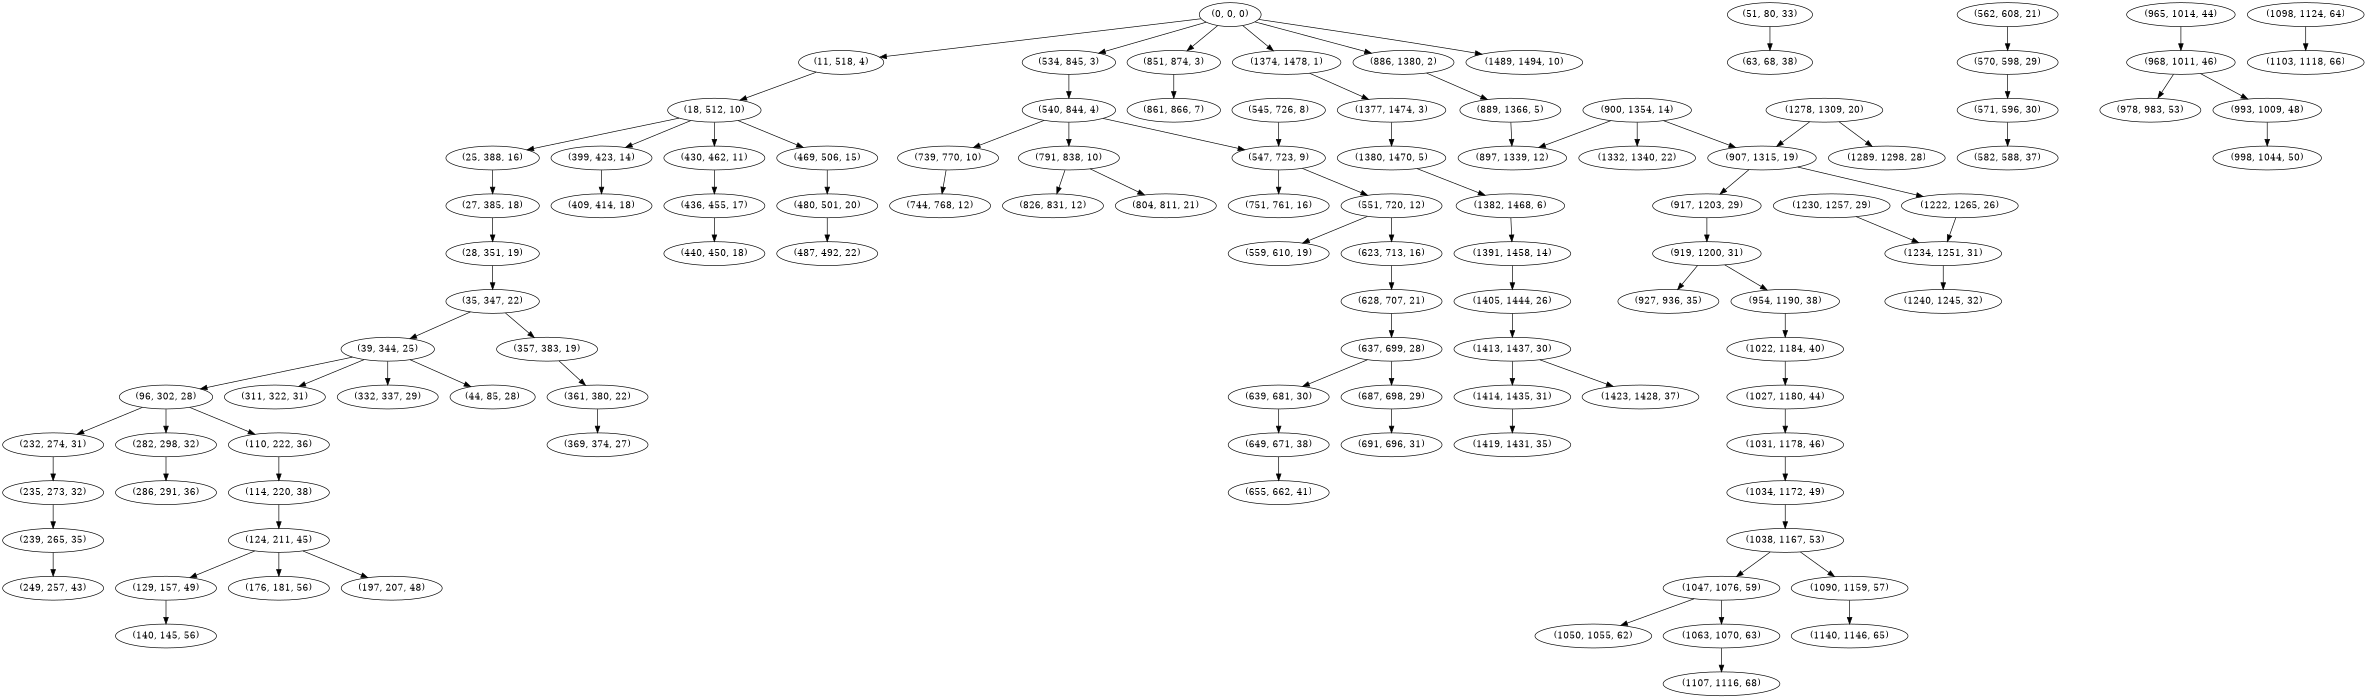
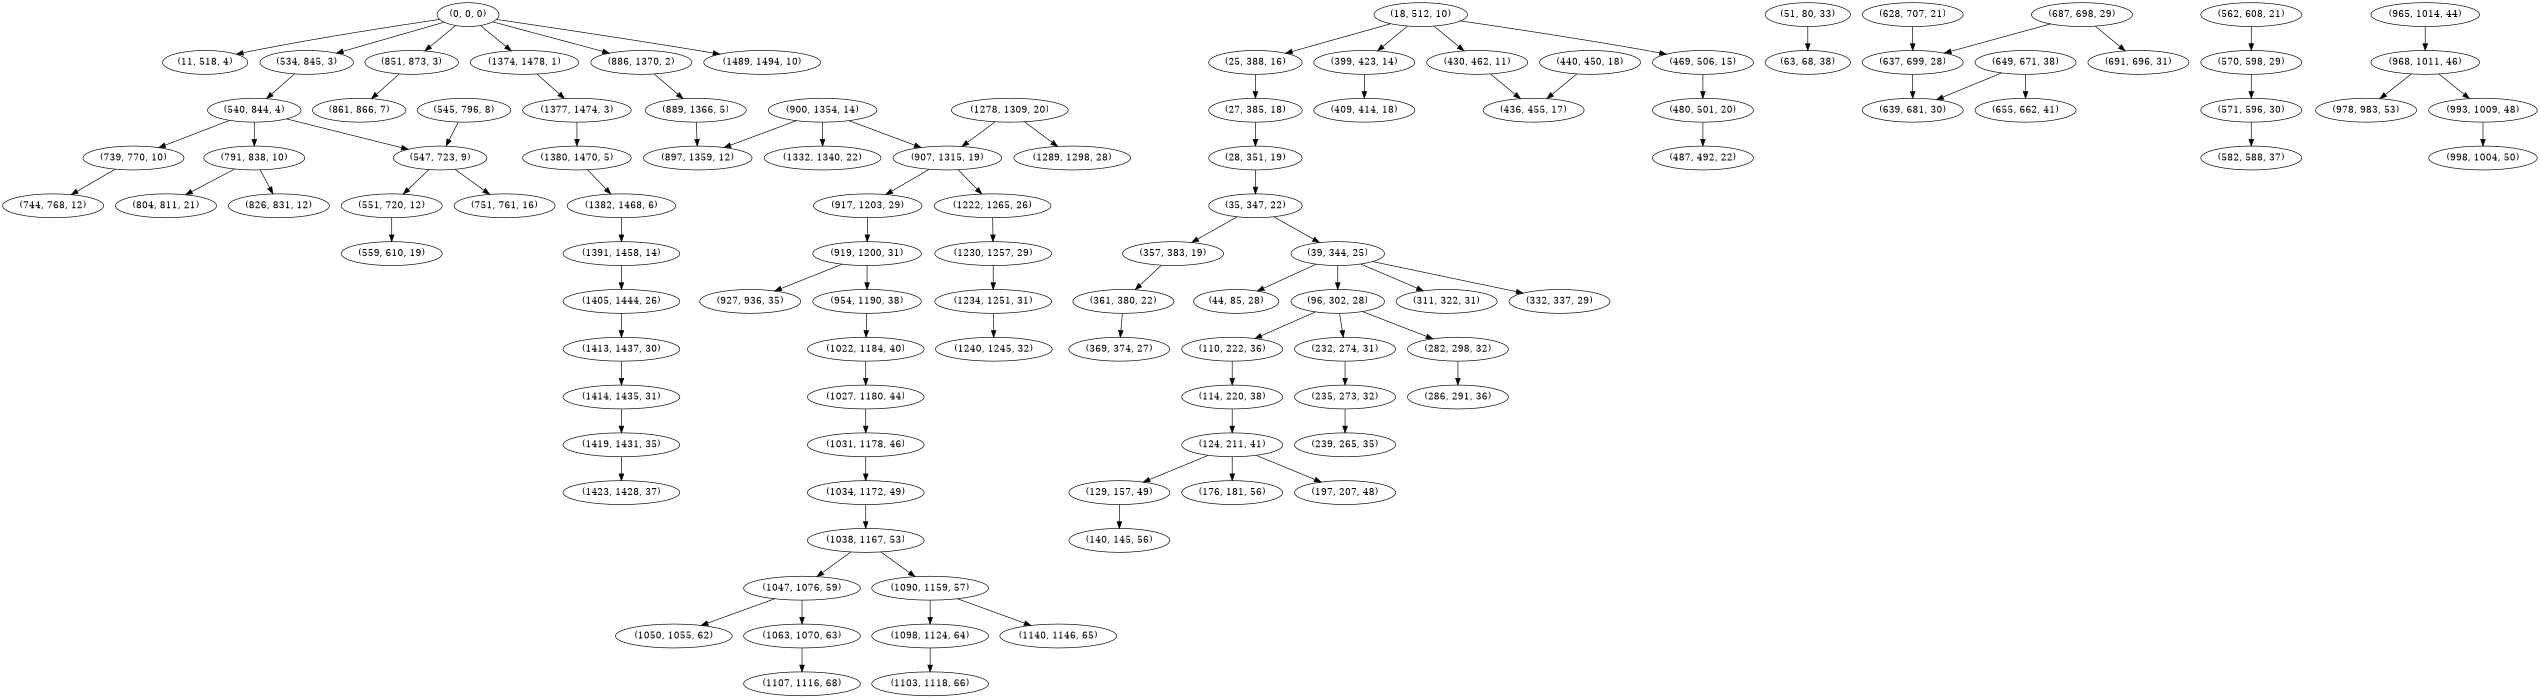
node "(851, 874, 3)": label "(851, 874, 3)" -> "(851, 873, 3)"
node "(886, 1380, 2)": label "(886, 1380, 2)" -> "(886, 1370, 2)"
edge "(11, 518, 4)" -> "(18, 512, 10)": removed
node "(545, 726, 8)": label "(545, 726, 8)" -> "(545, 796, 8)"
node "(897, 1339, 12)": label "(897, 1339, 12)" -> "(897, 1359, 12)"
node "(998, 1044, 50)": label "(998, 1044, 50)" -> "(998, 1004, 50)"
edge "(436, 455, 17)" -> "(440, 450, 18)": reversed
edge "(1222, 1265, 26)" -> "(1234, 1251, 31)": now "(1222, 1265, 26)" -> "(1230, 1257, 29)"
node "(623, 713, 16)": removed
edge "(637, 699, 28)" -> "(687, 698, 29)": reversed
edge "(1413, 1437, 30)" -> "(1423, 1428, 37)": now "(1419, 1431, 35)" -> "(1423, 1428, 37)"
edge "(639, 681, 30)" -> "(649, 671, 38)": reversed
node "(124, 211, 45)": label "(124, 211, 45)" -> "(124, 211, 41)"
node "(249, 257, 43)": removed
edge "(1090, 1159, 57)" -> "(1098, 1124, 64)": added
